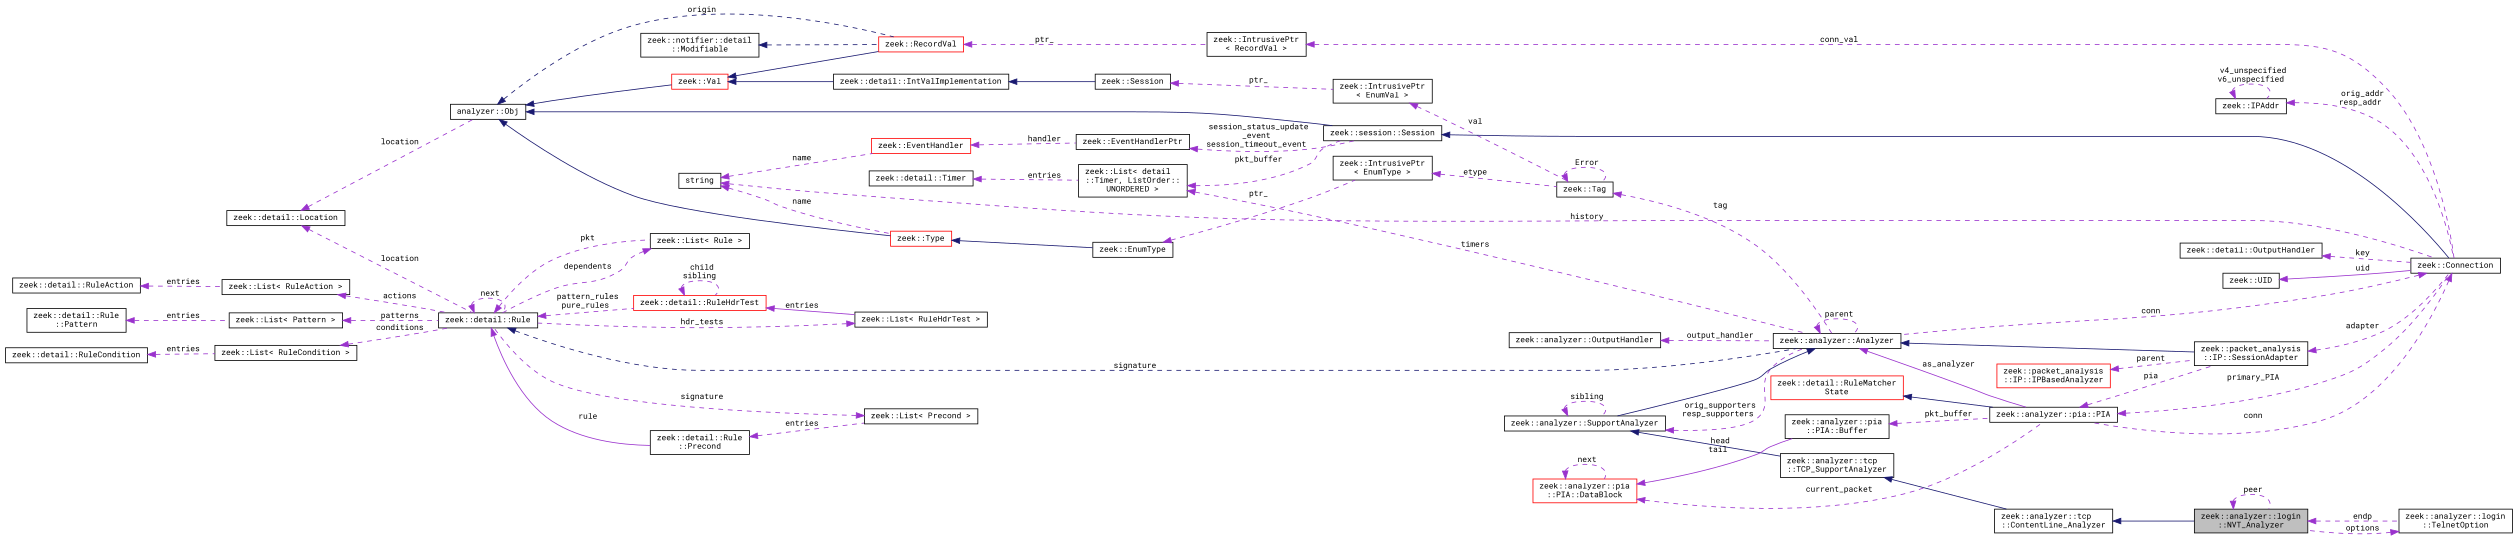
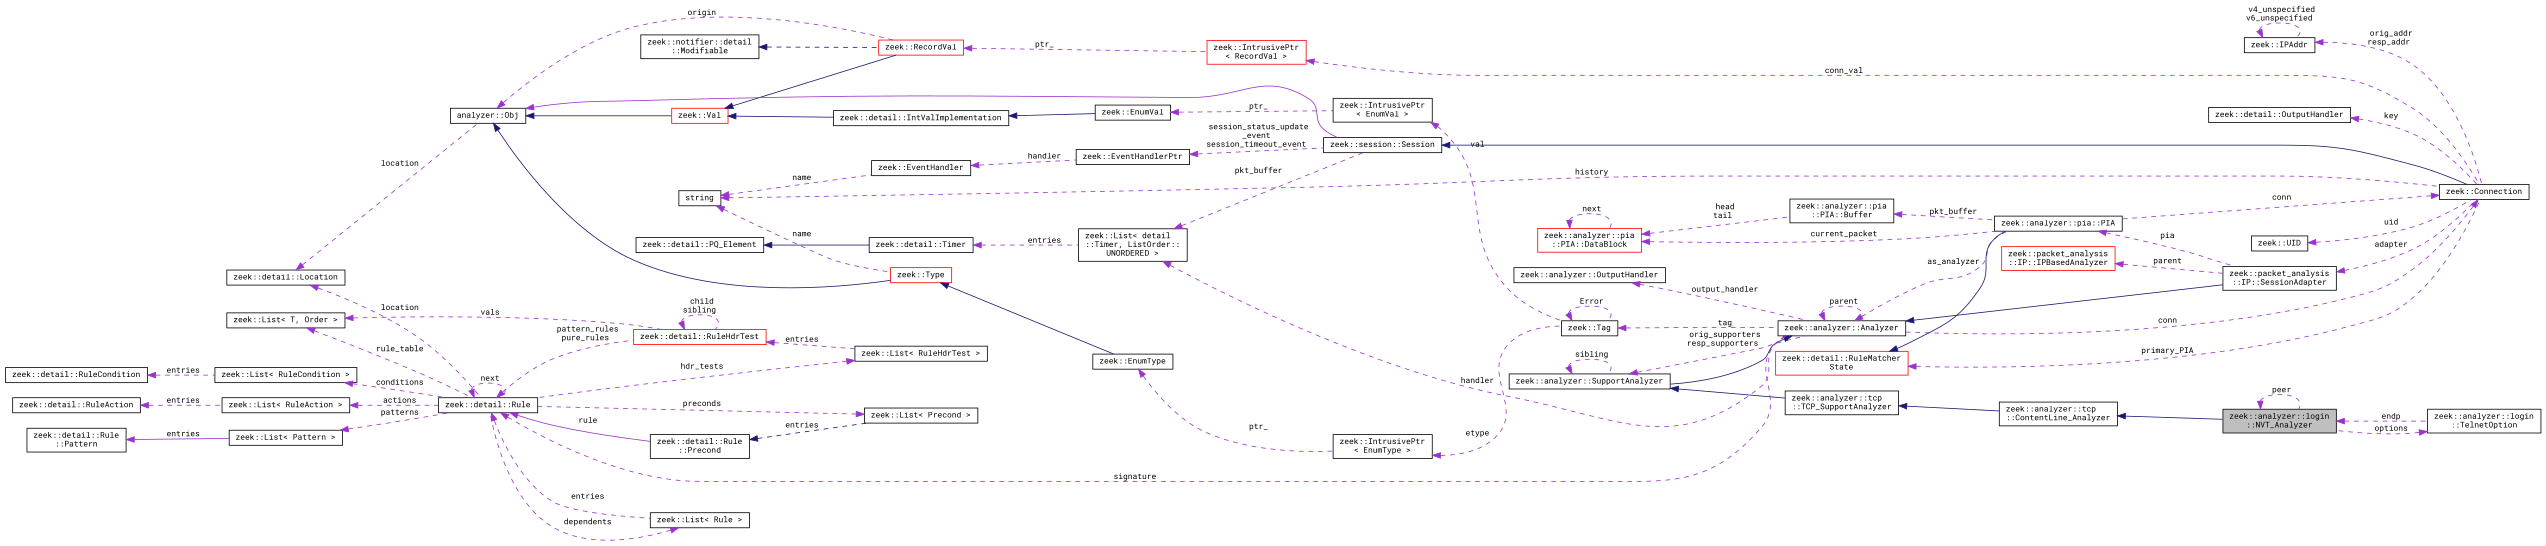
edge "zeek::RecordVal" -> "analyzer::Obj": color midnightblue -> darkorchid3
node "zeek::IntrusivePtr < RecordVal >": color black -> red
node "zeek::Session": label "zeek::Session" -> "zeek::EnumVal"
edge "zeek::session::Session" -> "analyzer::Obj": color midnightblue -> darkorchid3
node "zeek::EventHandler": color red -> black
edge "zeek::List< Rule >" -> "zeek::detail::Rule": label " pkt" -> " entries"
node "zeek::detail::PQ_Element": added
edge "zeek::analyzer::Analyzer" -> "zeek::List< detail ::Timer, ListOrder:: UNORDERED >": label " timers" -> " handler"
edge "zeek::Connection" -> "zeek::UID": style solid -> dashed
edge "zeek::List< RuleHdrTest >" -> "zeek::detail::RuleHdrTest": style solid -> dashed
edge "zeek::List< Pattern >" -> "zeek::detail::Rule ::Pattern": style dashed -> solid
node "zeek::List< T, Order >": added
edge "zeek::analyzer::Analyzer" -> "zeek::detail::Rule": color midnightblue -> darkorchid3
edge "zeek::analyzer::pia::PIA" -> "zeek::analyzer::Analyzer": style solid -> dashed
edge "zeek::Connection" -> "zeek::analyzer::pia::PIA": now "zeek::Connection" -> "zeek::detail::RuleMatcher State"
edge "zeek::detail::Rule" -> "zeek::List< Precond >": label " signature" -> " preconds"
edge "zeek::List< Precond >" -> "zeek::detail::Rule ::Precond": color darkorchid3 -> midnightblue
edge "zeek::analyzer::pia ::PIA::Buffer" -> "zeek::analyzer::pia ::PIA::DataBlock": style solid -> dashed
